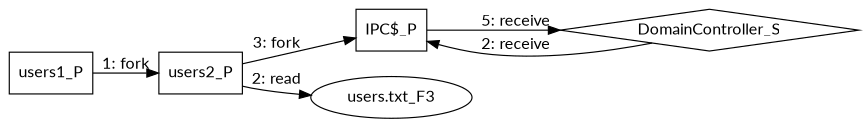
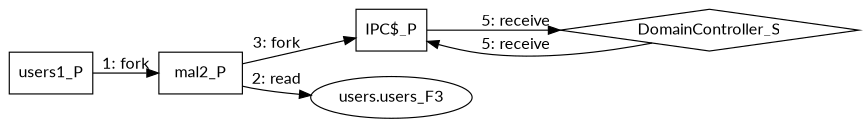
edge "DomainController_S" -> "IPC$_P": label "2: receive" -> "5: receive"
node "users2_P": label "users2_P" -> "mal2_P"
node "users.txt_F3": label "users.txt_F3" -> "users.users_F3"
